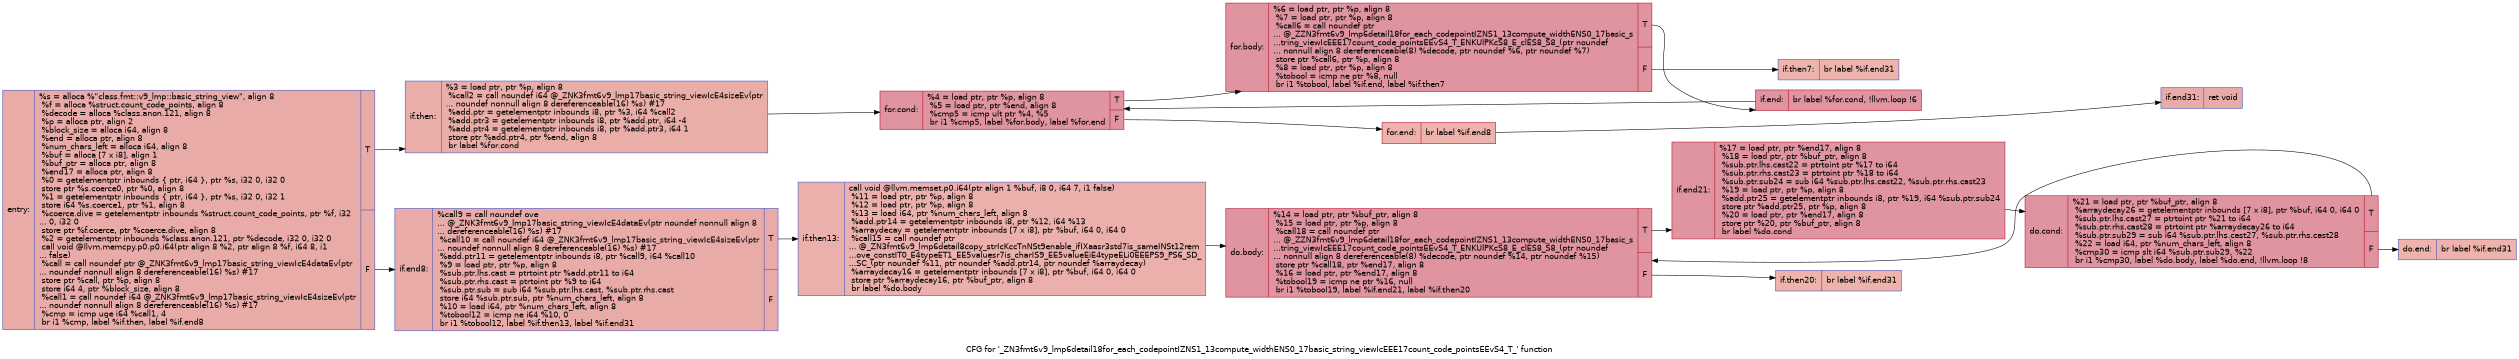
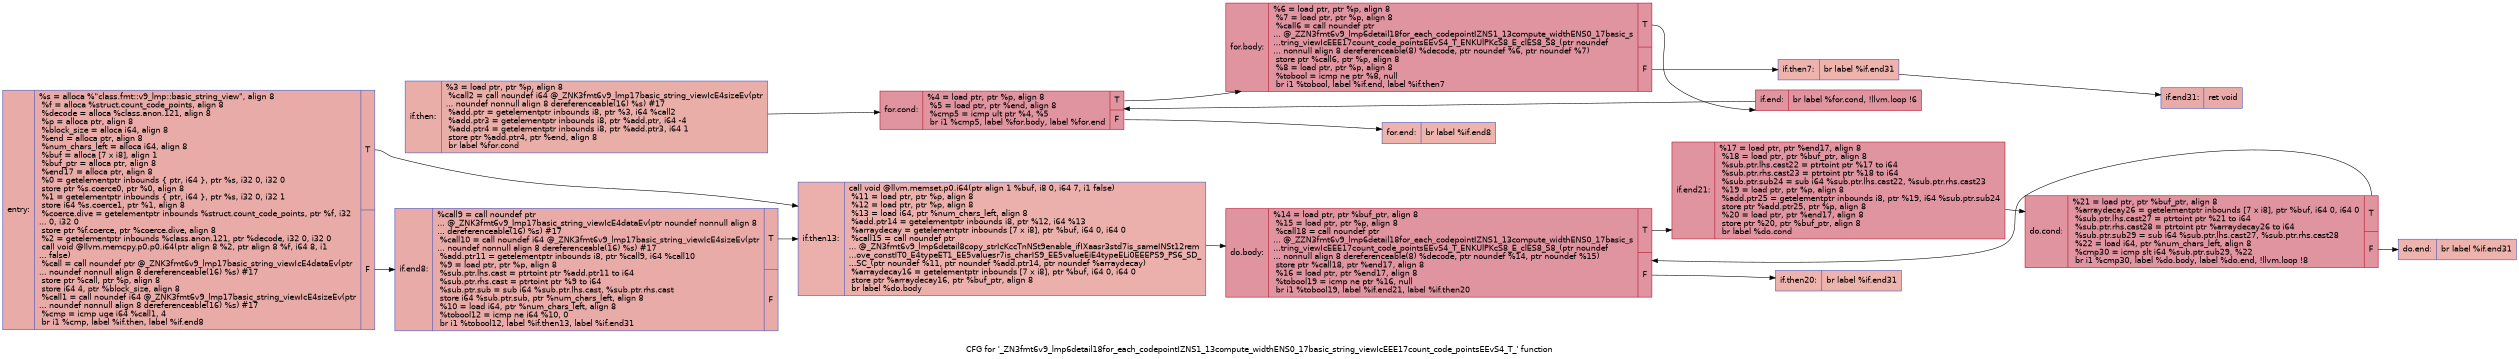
node "entry:": text "%p = alloca ptr, align 2" -> "%p = alloca ptr, align 8"
edge "for.end:" -> "if.end31:": now "if.then7:" -> "if.end31:"
node "for.end:": color #b70d28ff -> #3d50c3ff
edge "entry:" -> "if.then:": now "entry:" -> "if.then13:"
node "if.end8:": text "%call9 = call noundef ove" -> "%call9 = call noundef ptr"
